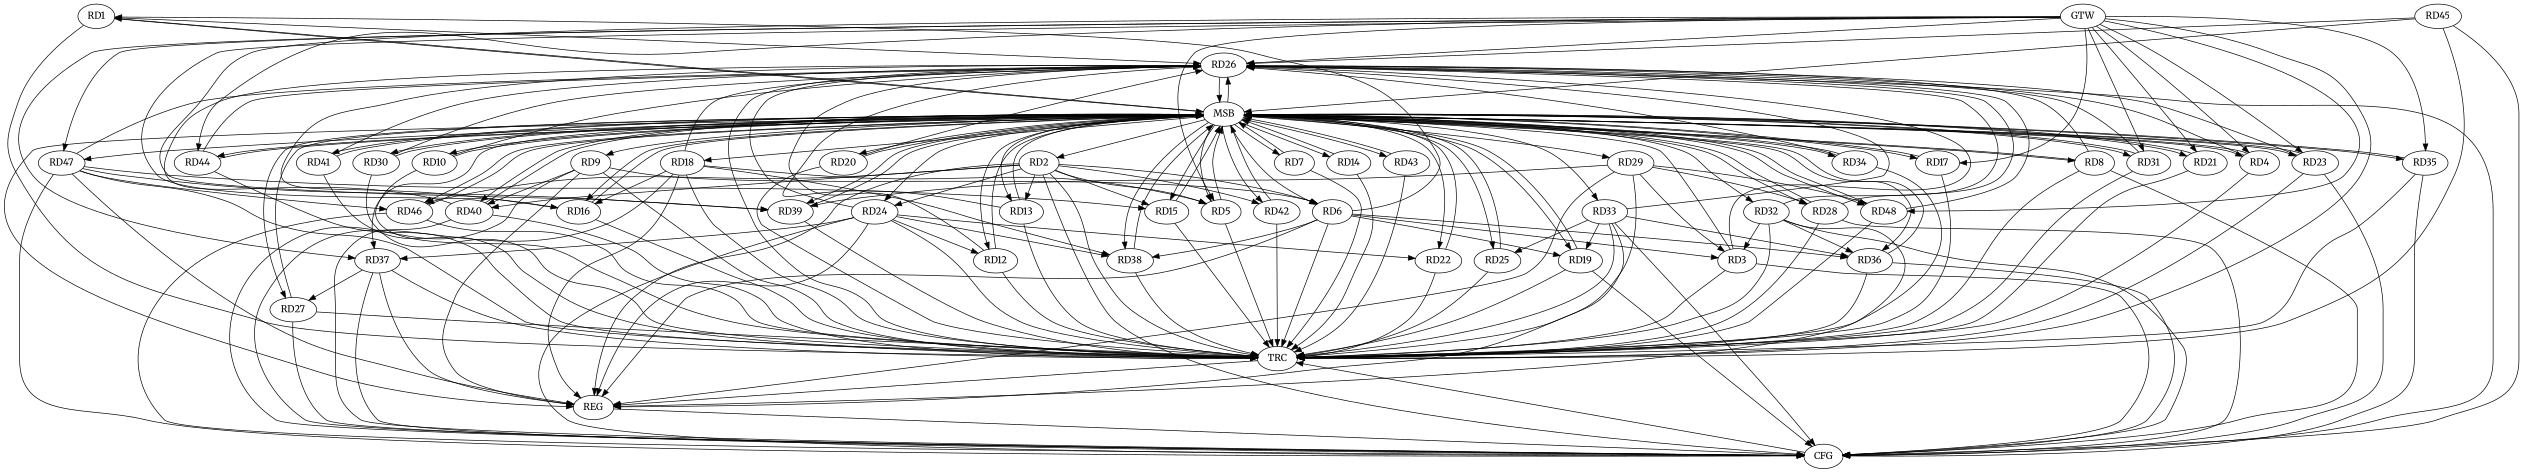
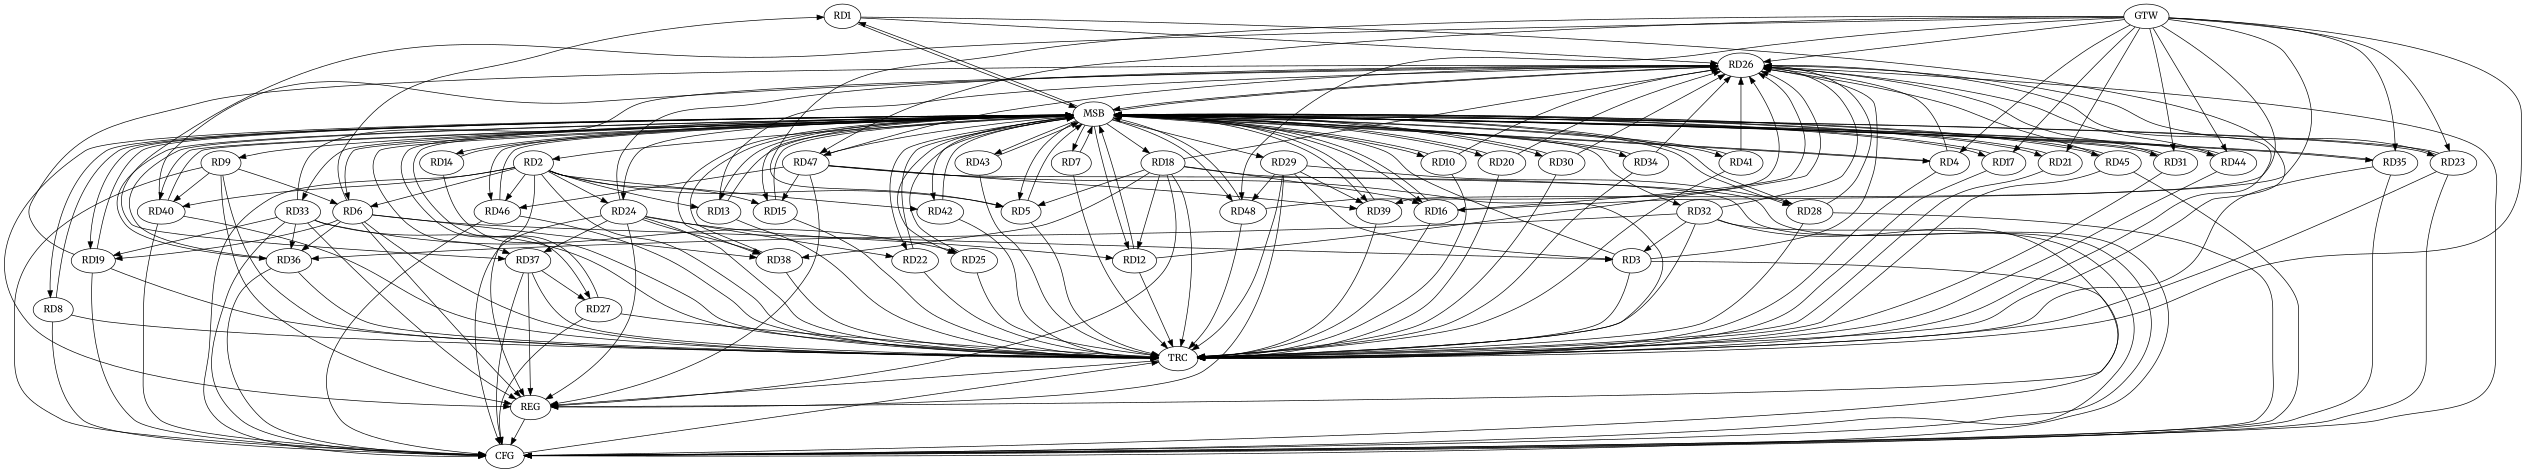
edge "RD8" -> "RD26": now "RD19" -> "RD26"
edge "MSB" -> "RD45": added
edge "RD18" -> "RD12": added
